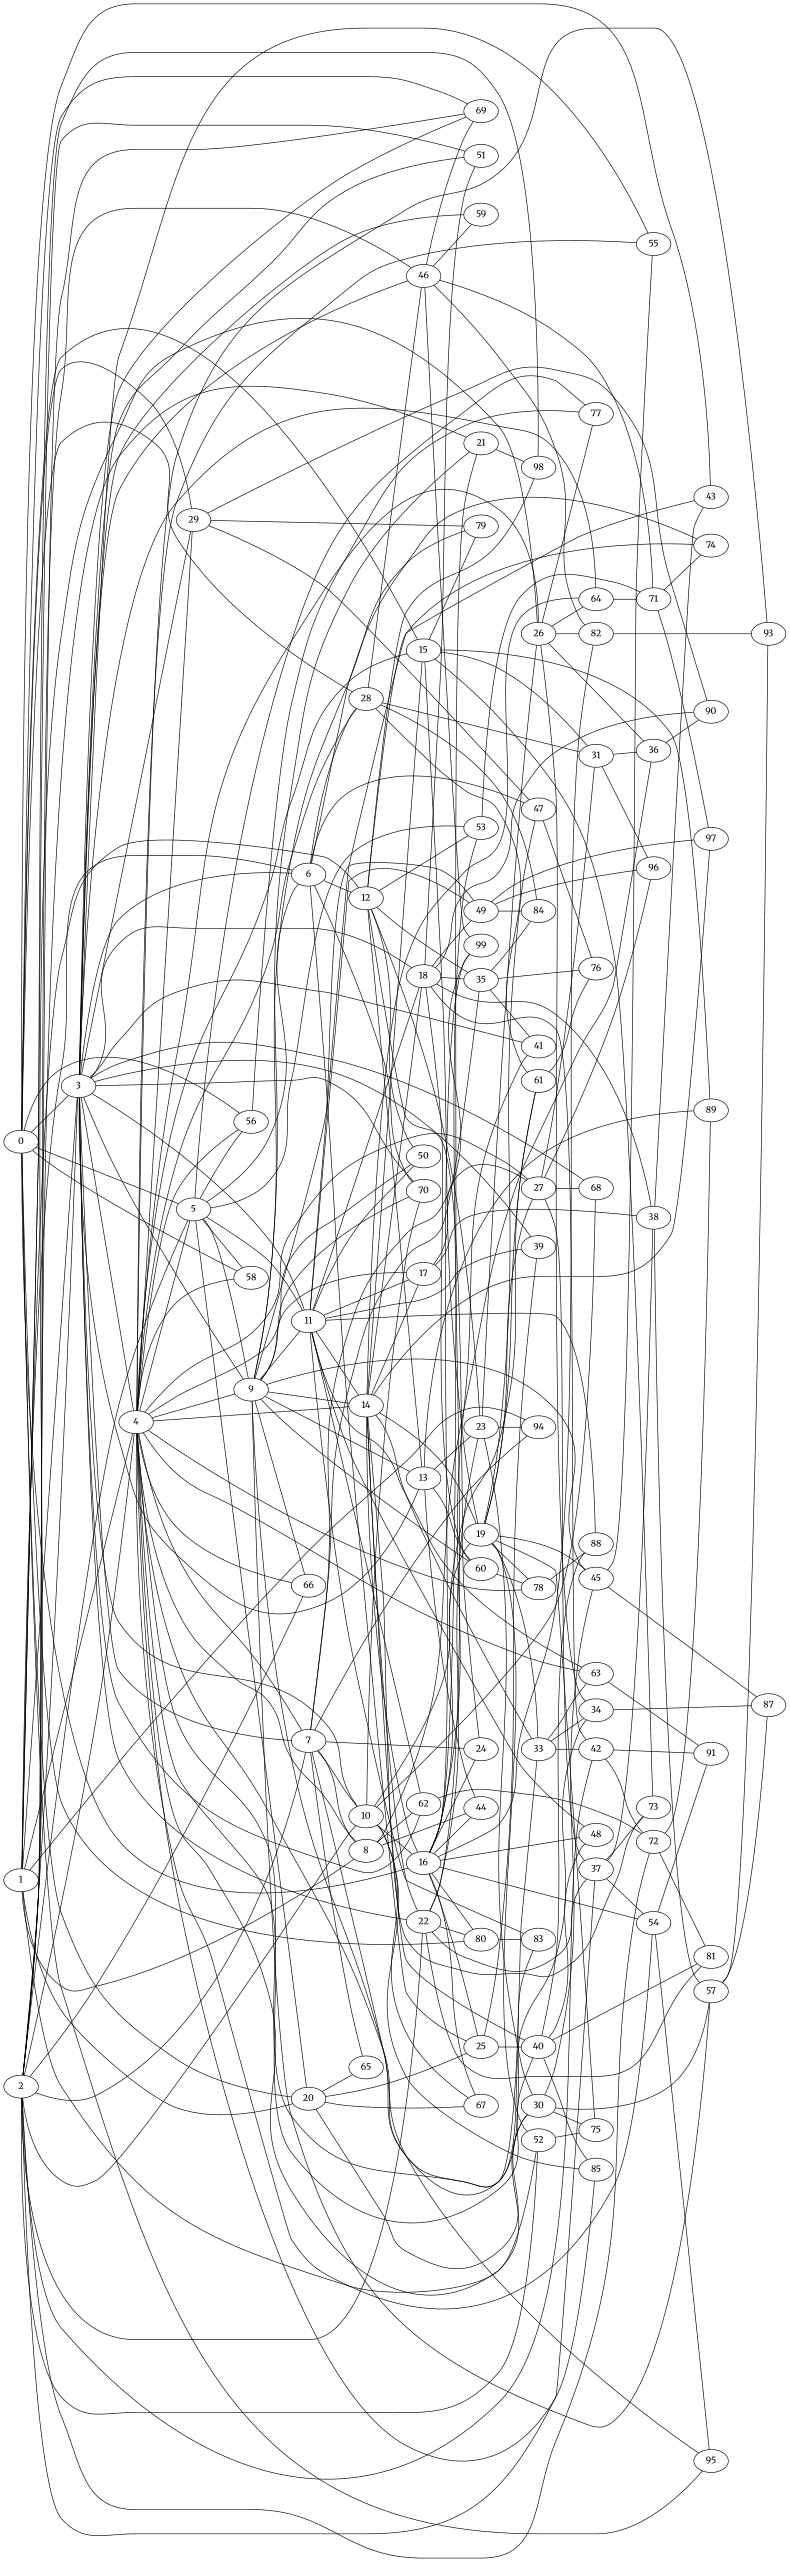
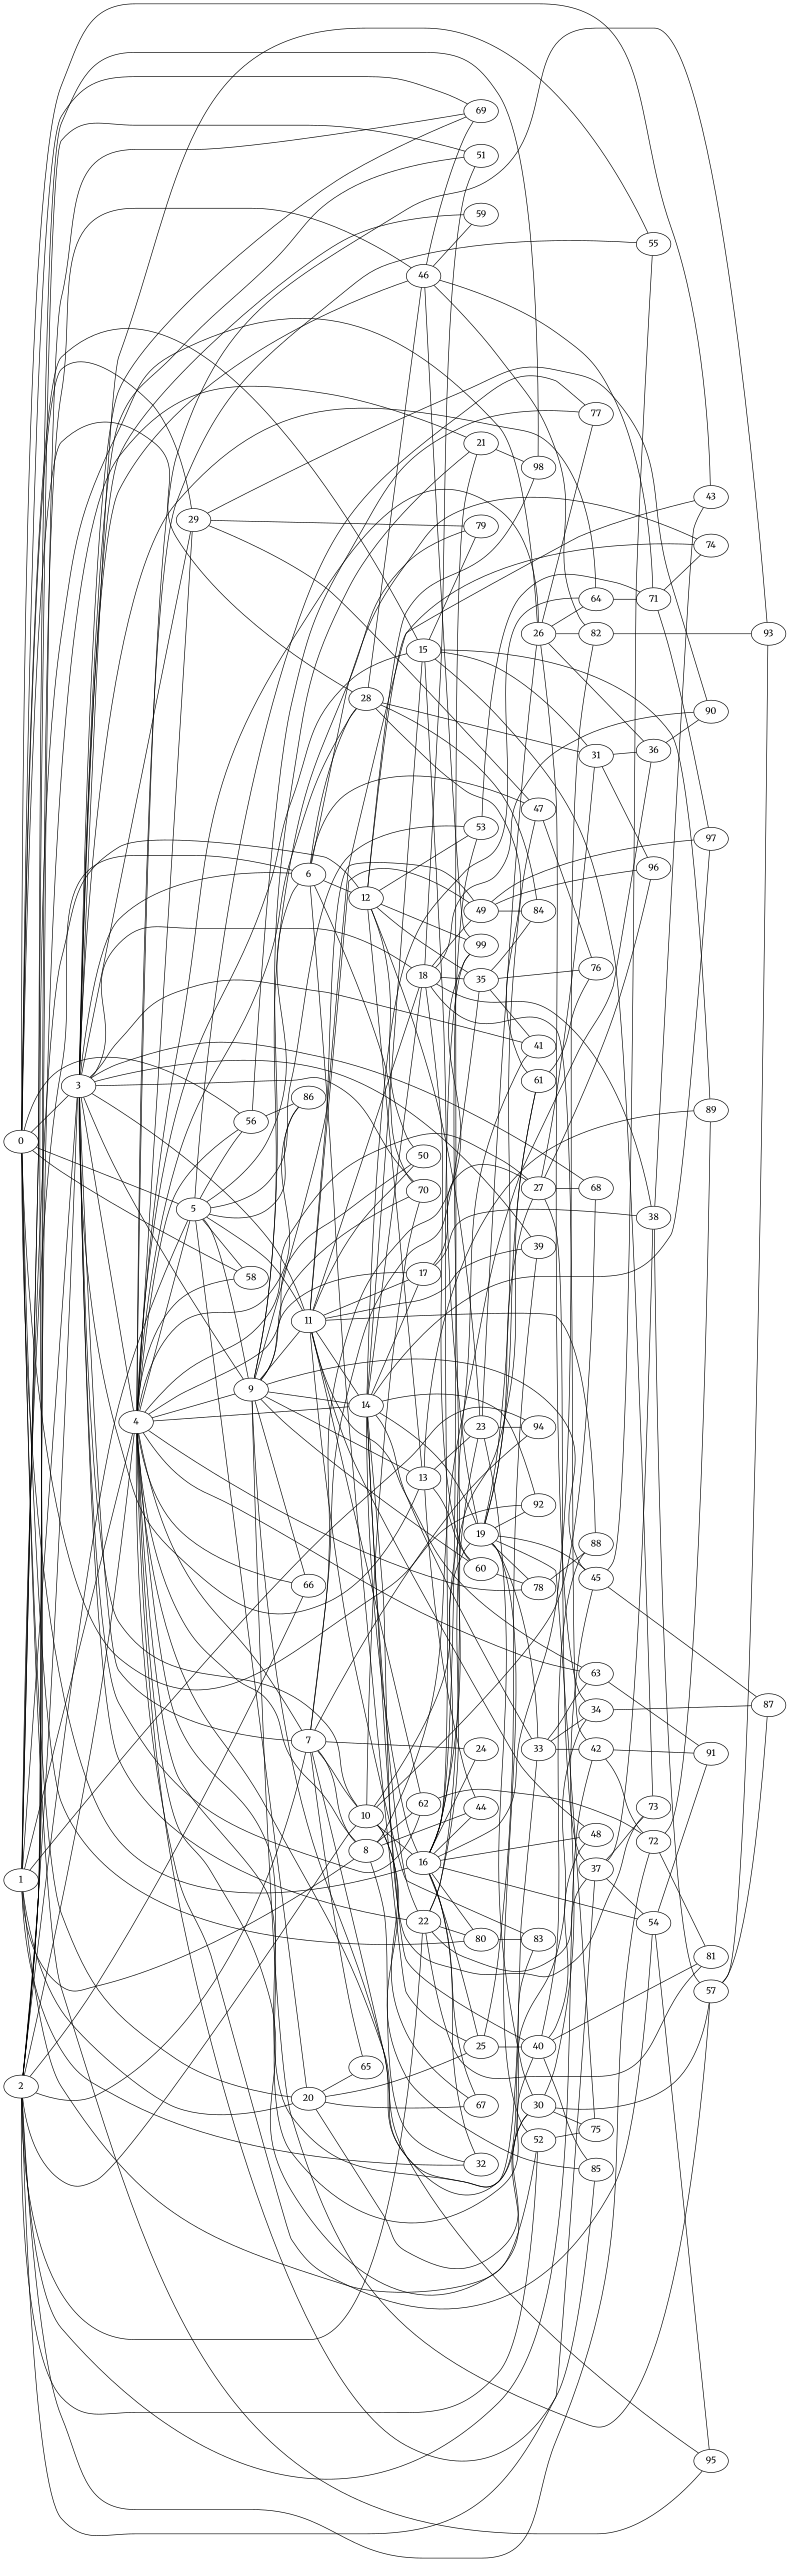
node "86": added
edge "12" -- "24": now "12" -- "99"
node "92": added
node "32": added
